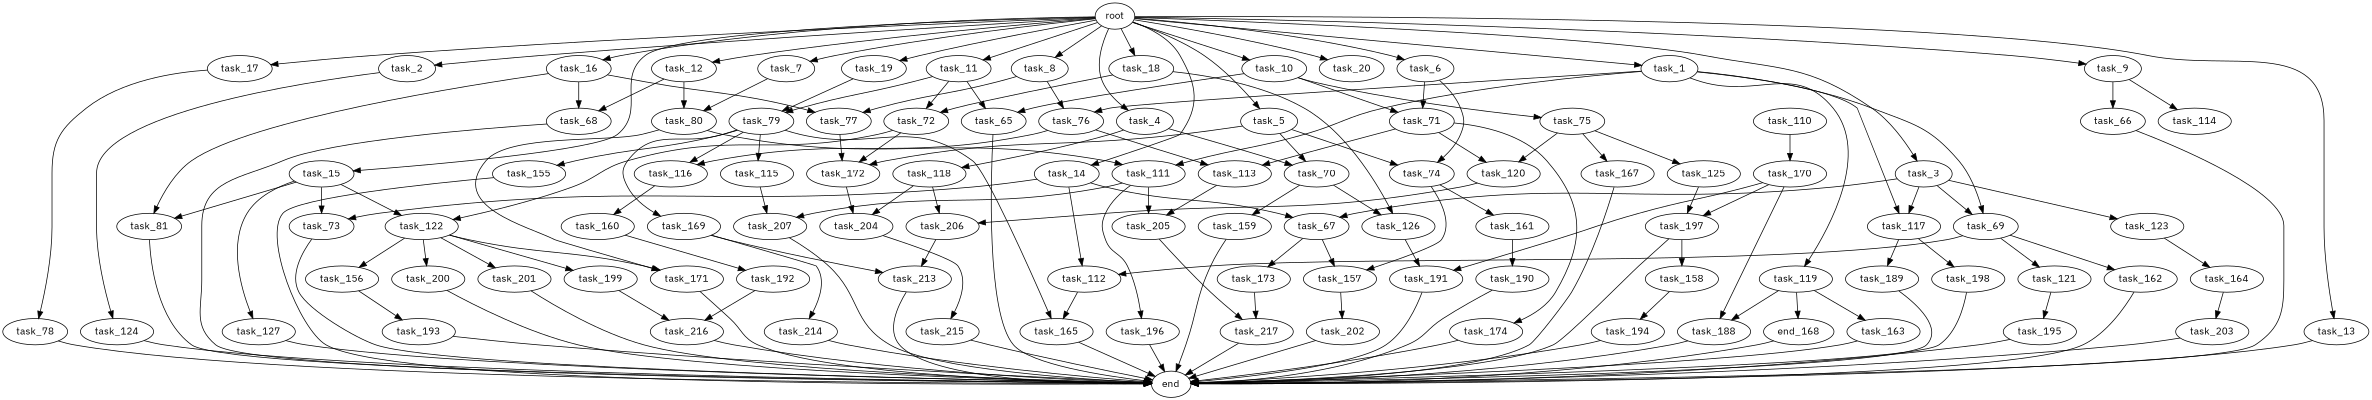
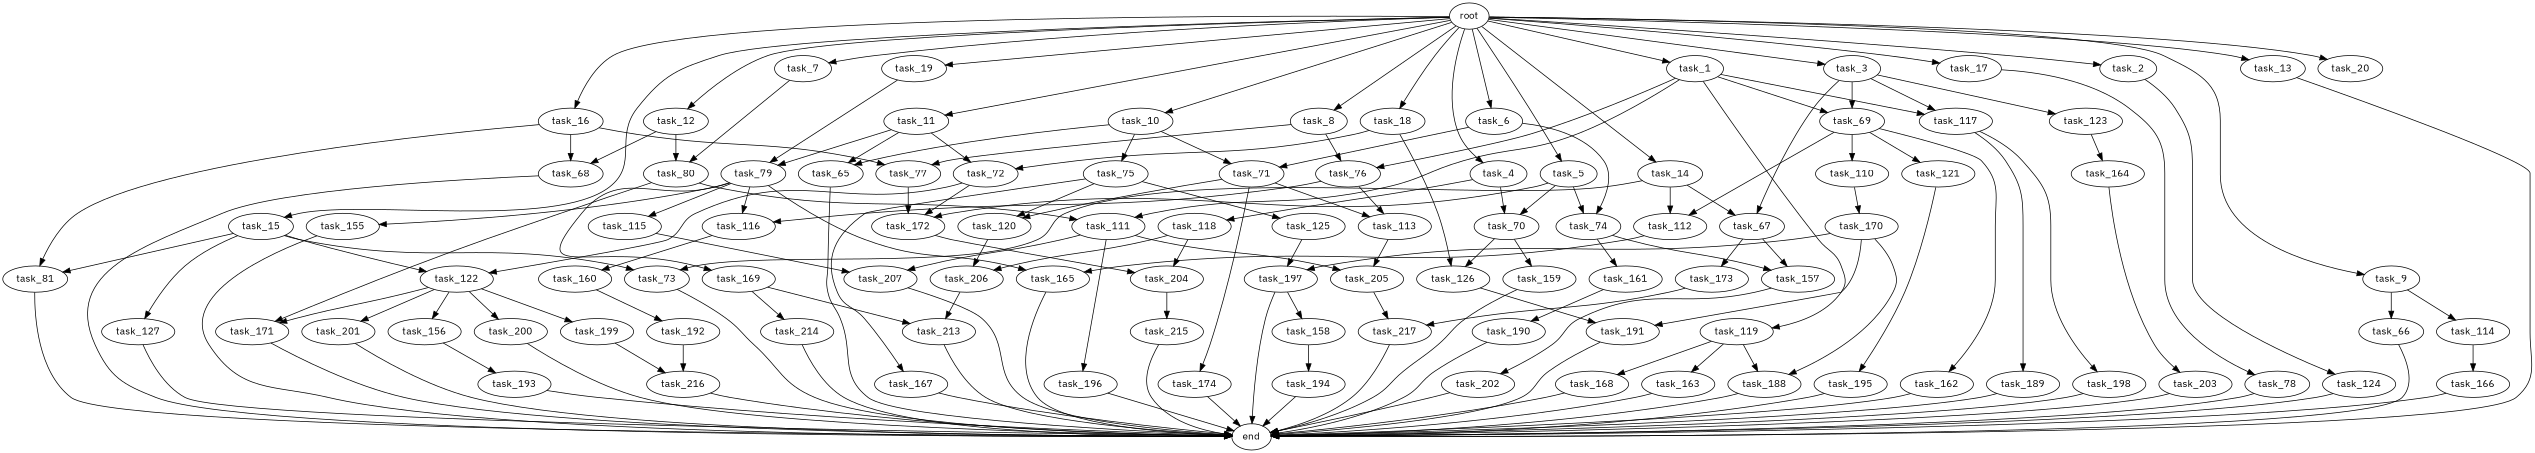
edge "task_69" -> "task_110": added
node "end_168": label "end_168" -> "task_168"
node "task_166": added
